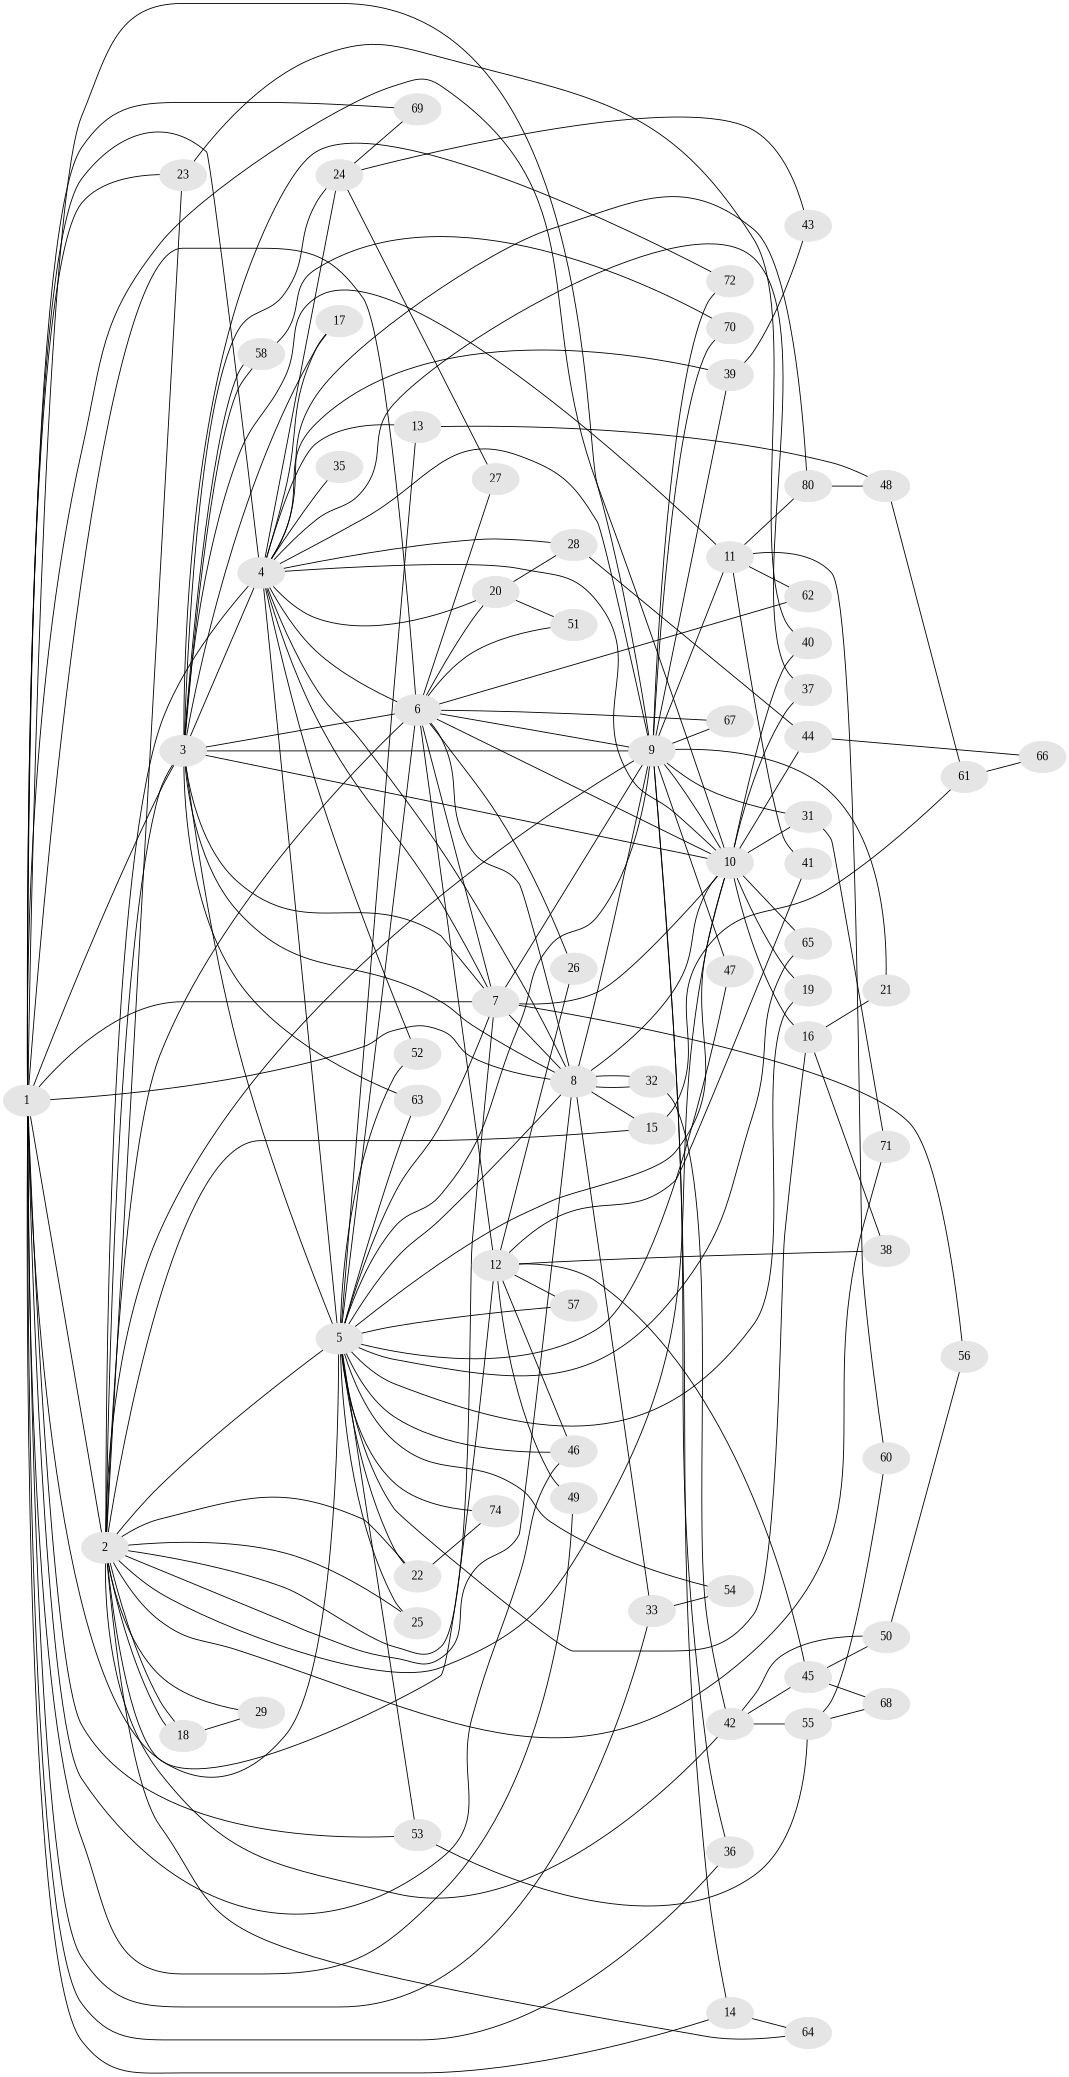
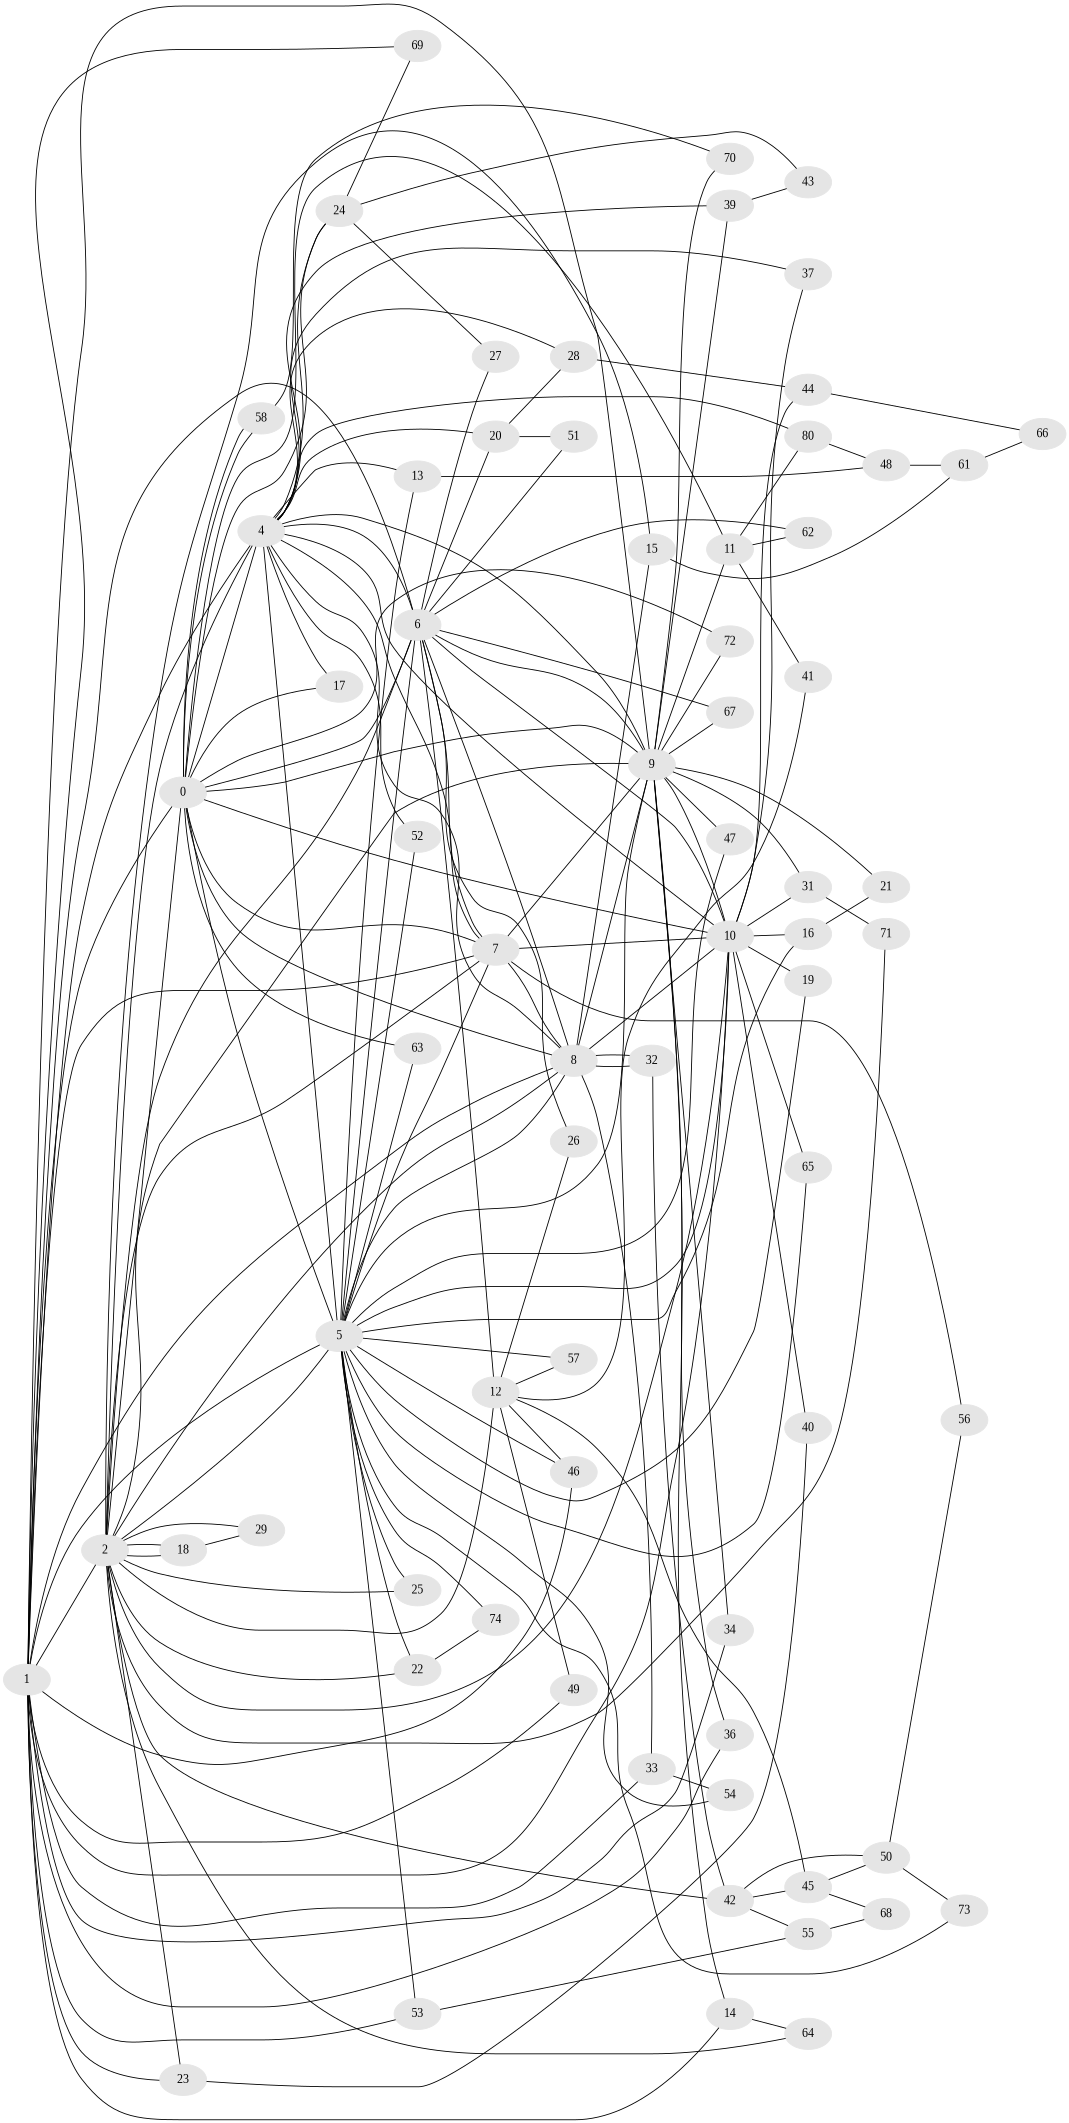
node "35": removed
node "3": label "3" -> "0"
node "38": removed
node "60": removed
node "34": added
node "73": added
